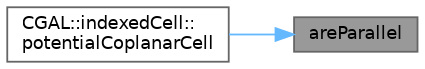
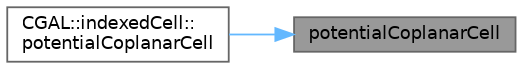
node "areParallel": label "areParallel" -> "potentialCoplanarCell"
